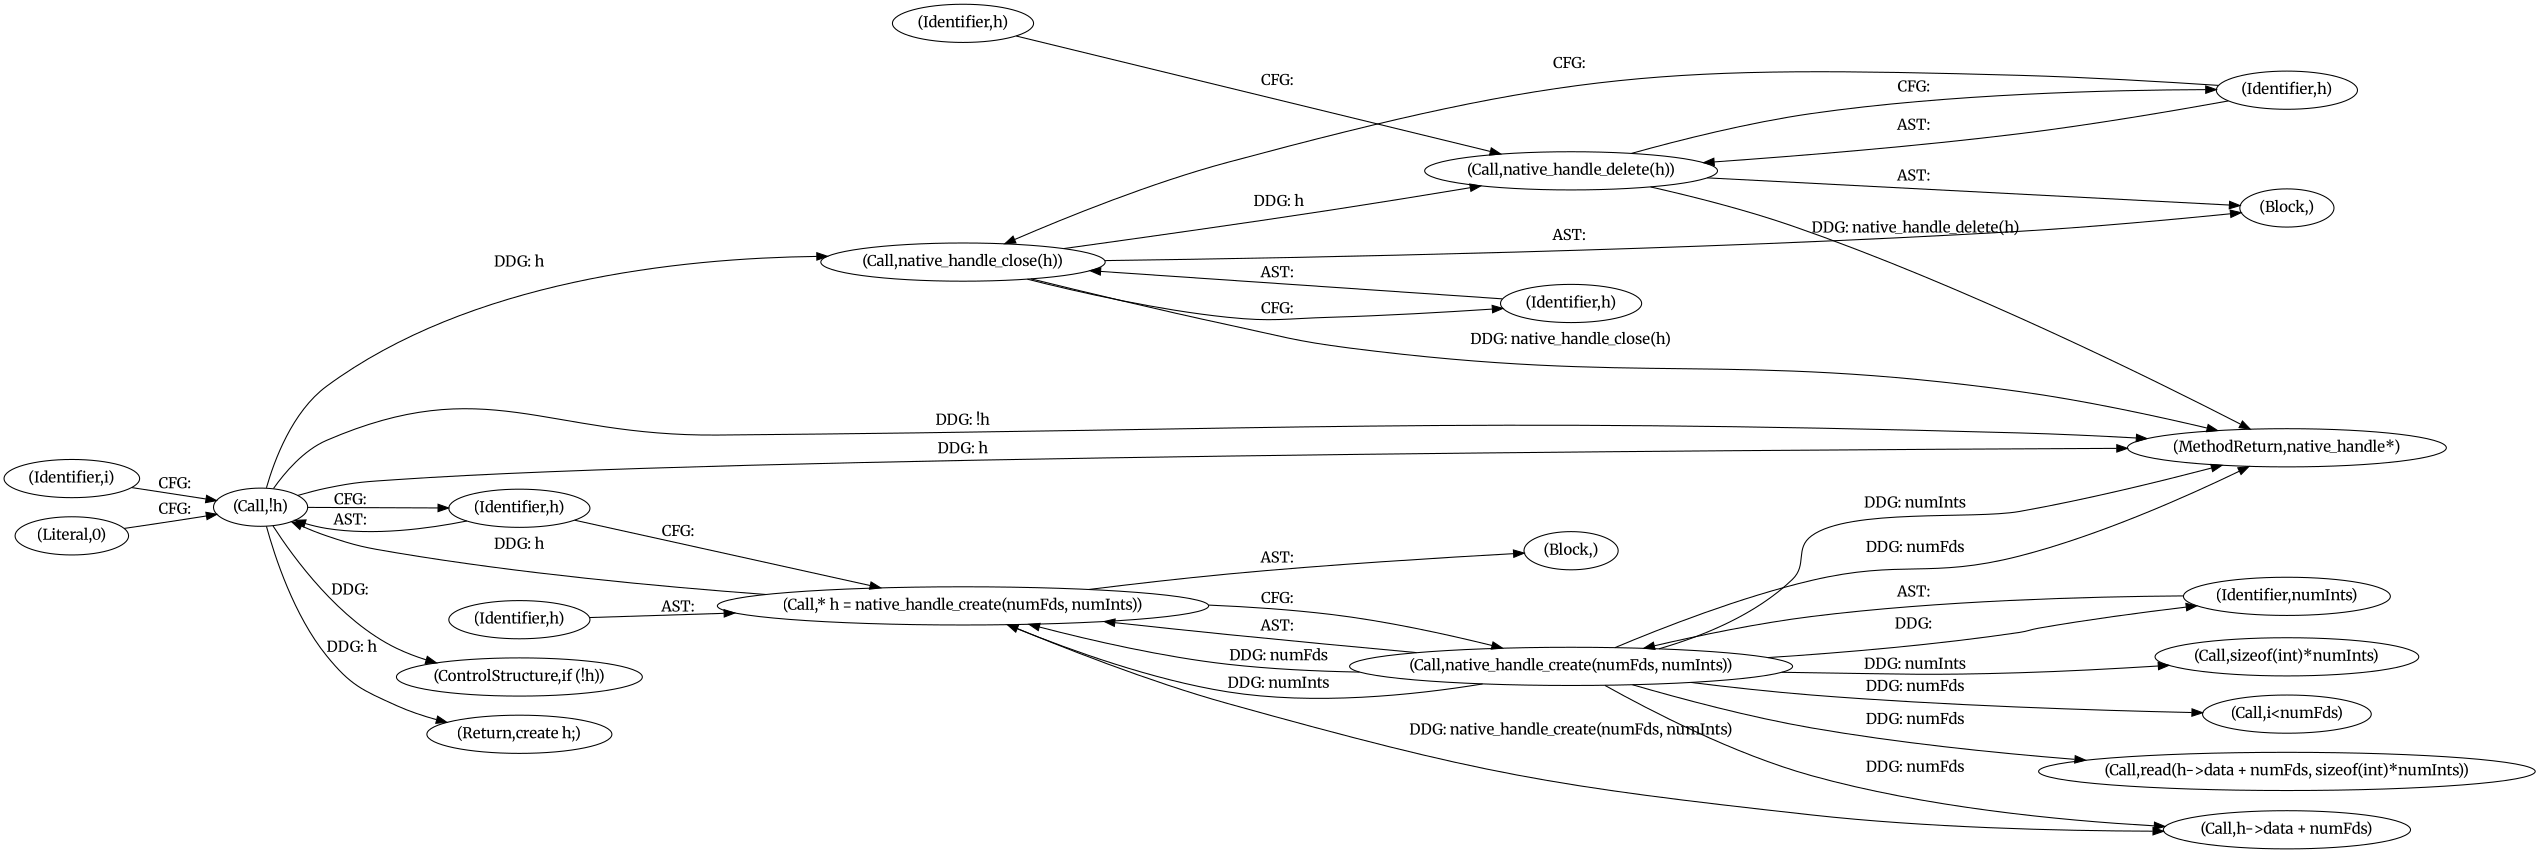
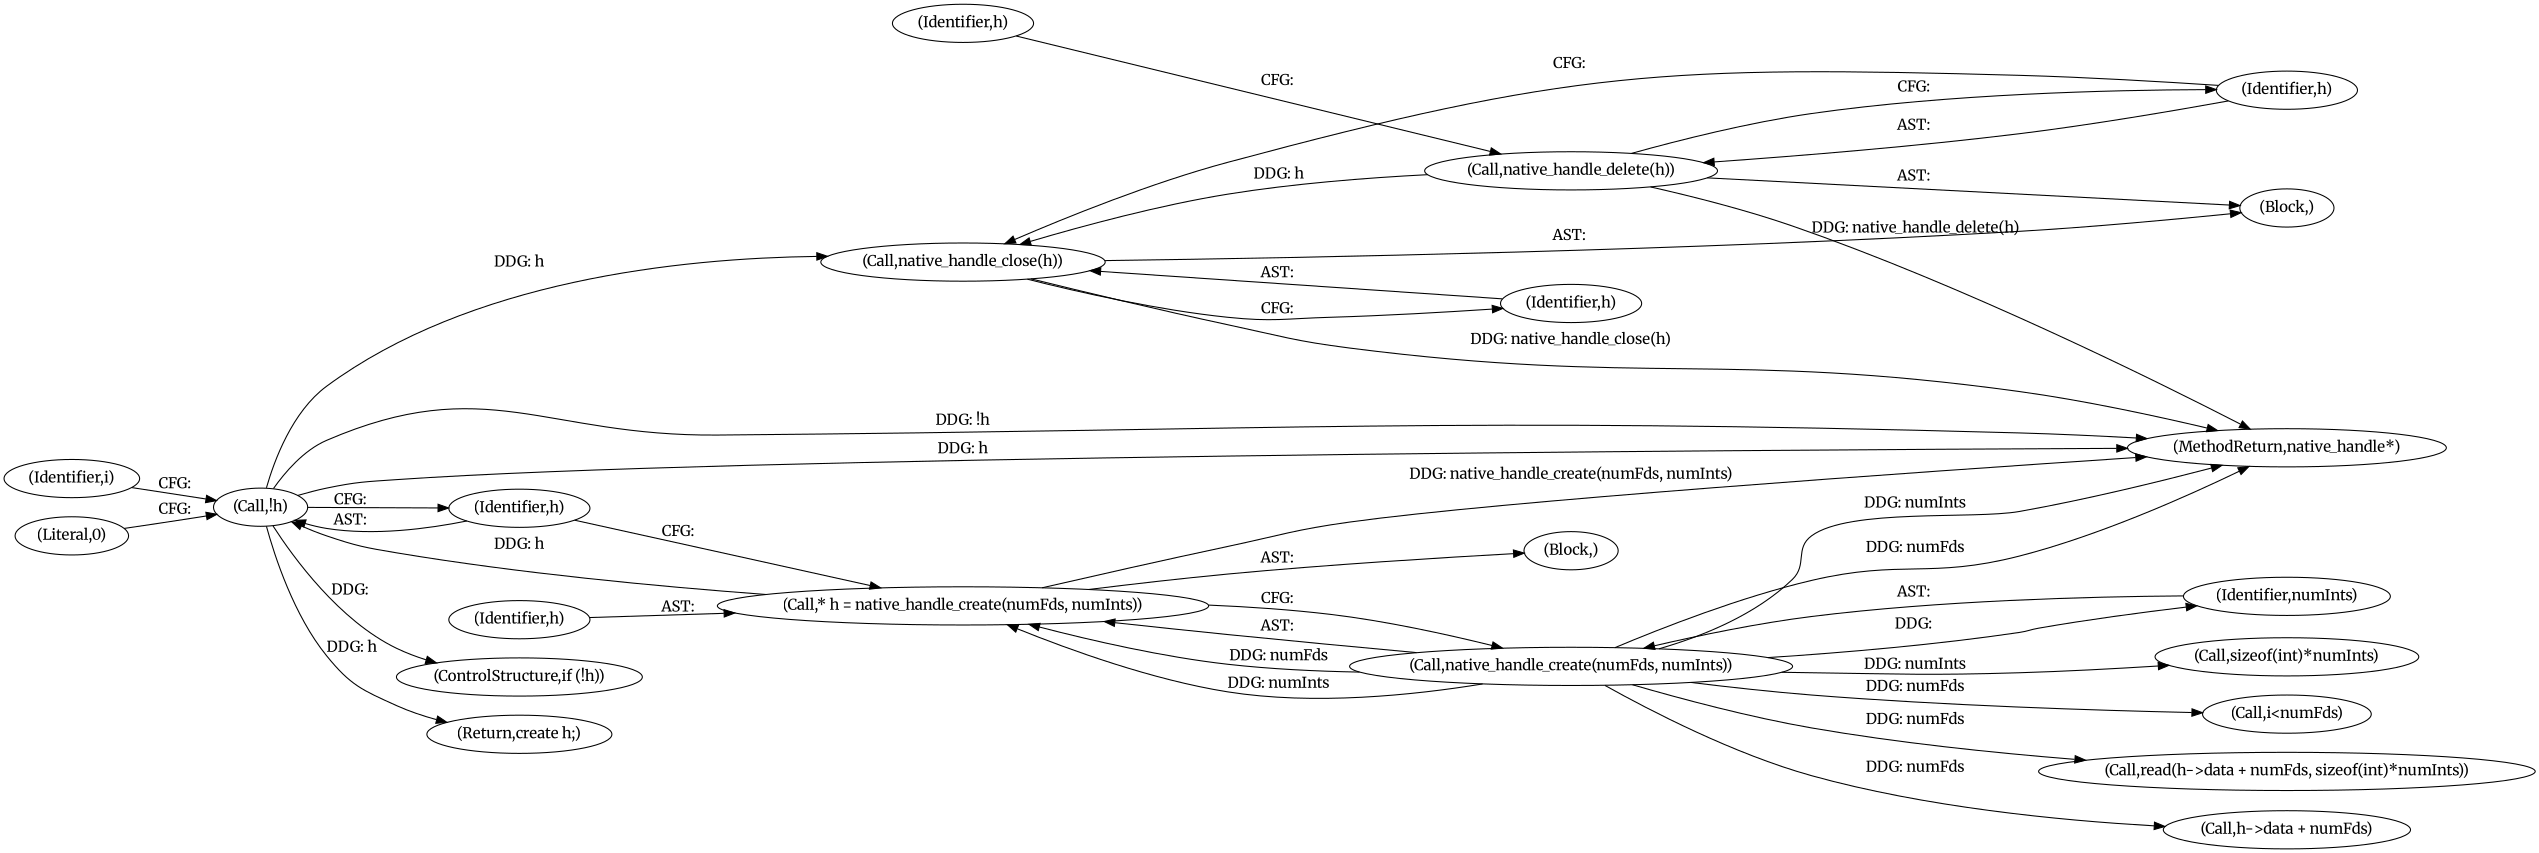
edge "(Call,native_handle_close(h))" -> "(Call,native_handle_delete(h))": reversed
edge "(Call,* h = native_handle_create(numFds, numInts))" -> "(Call,h->data + numFds)": now "(Call,* h = native_handle_create(numFds, numInts))" -> "(MethodReturn,native_handle*)"
